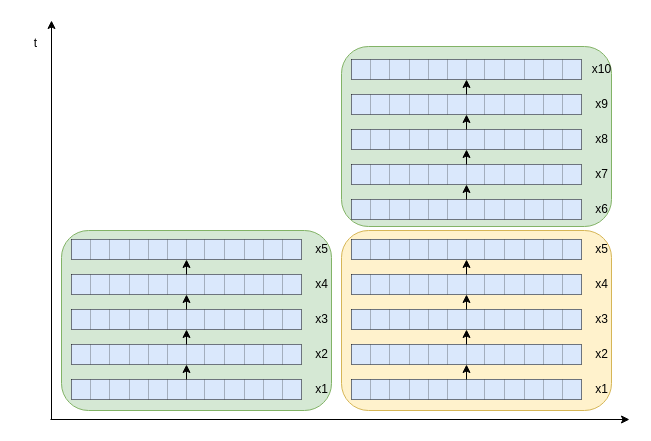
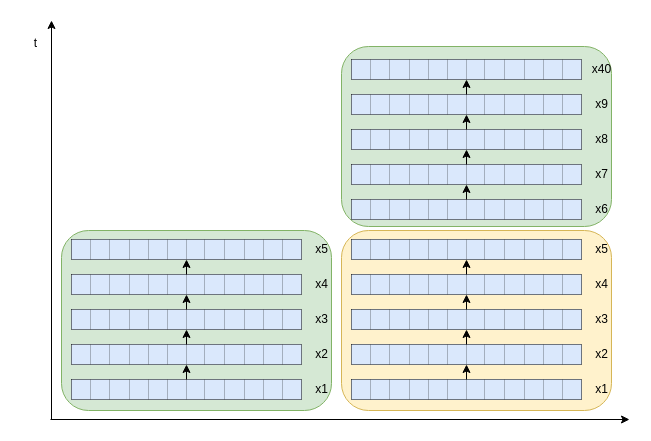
node "x10": label "x10" -> "x40"
